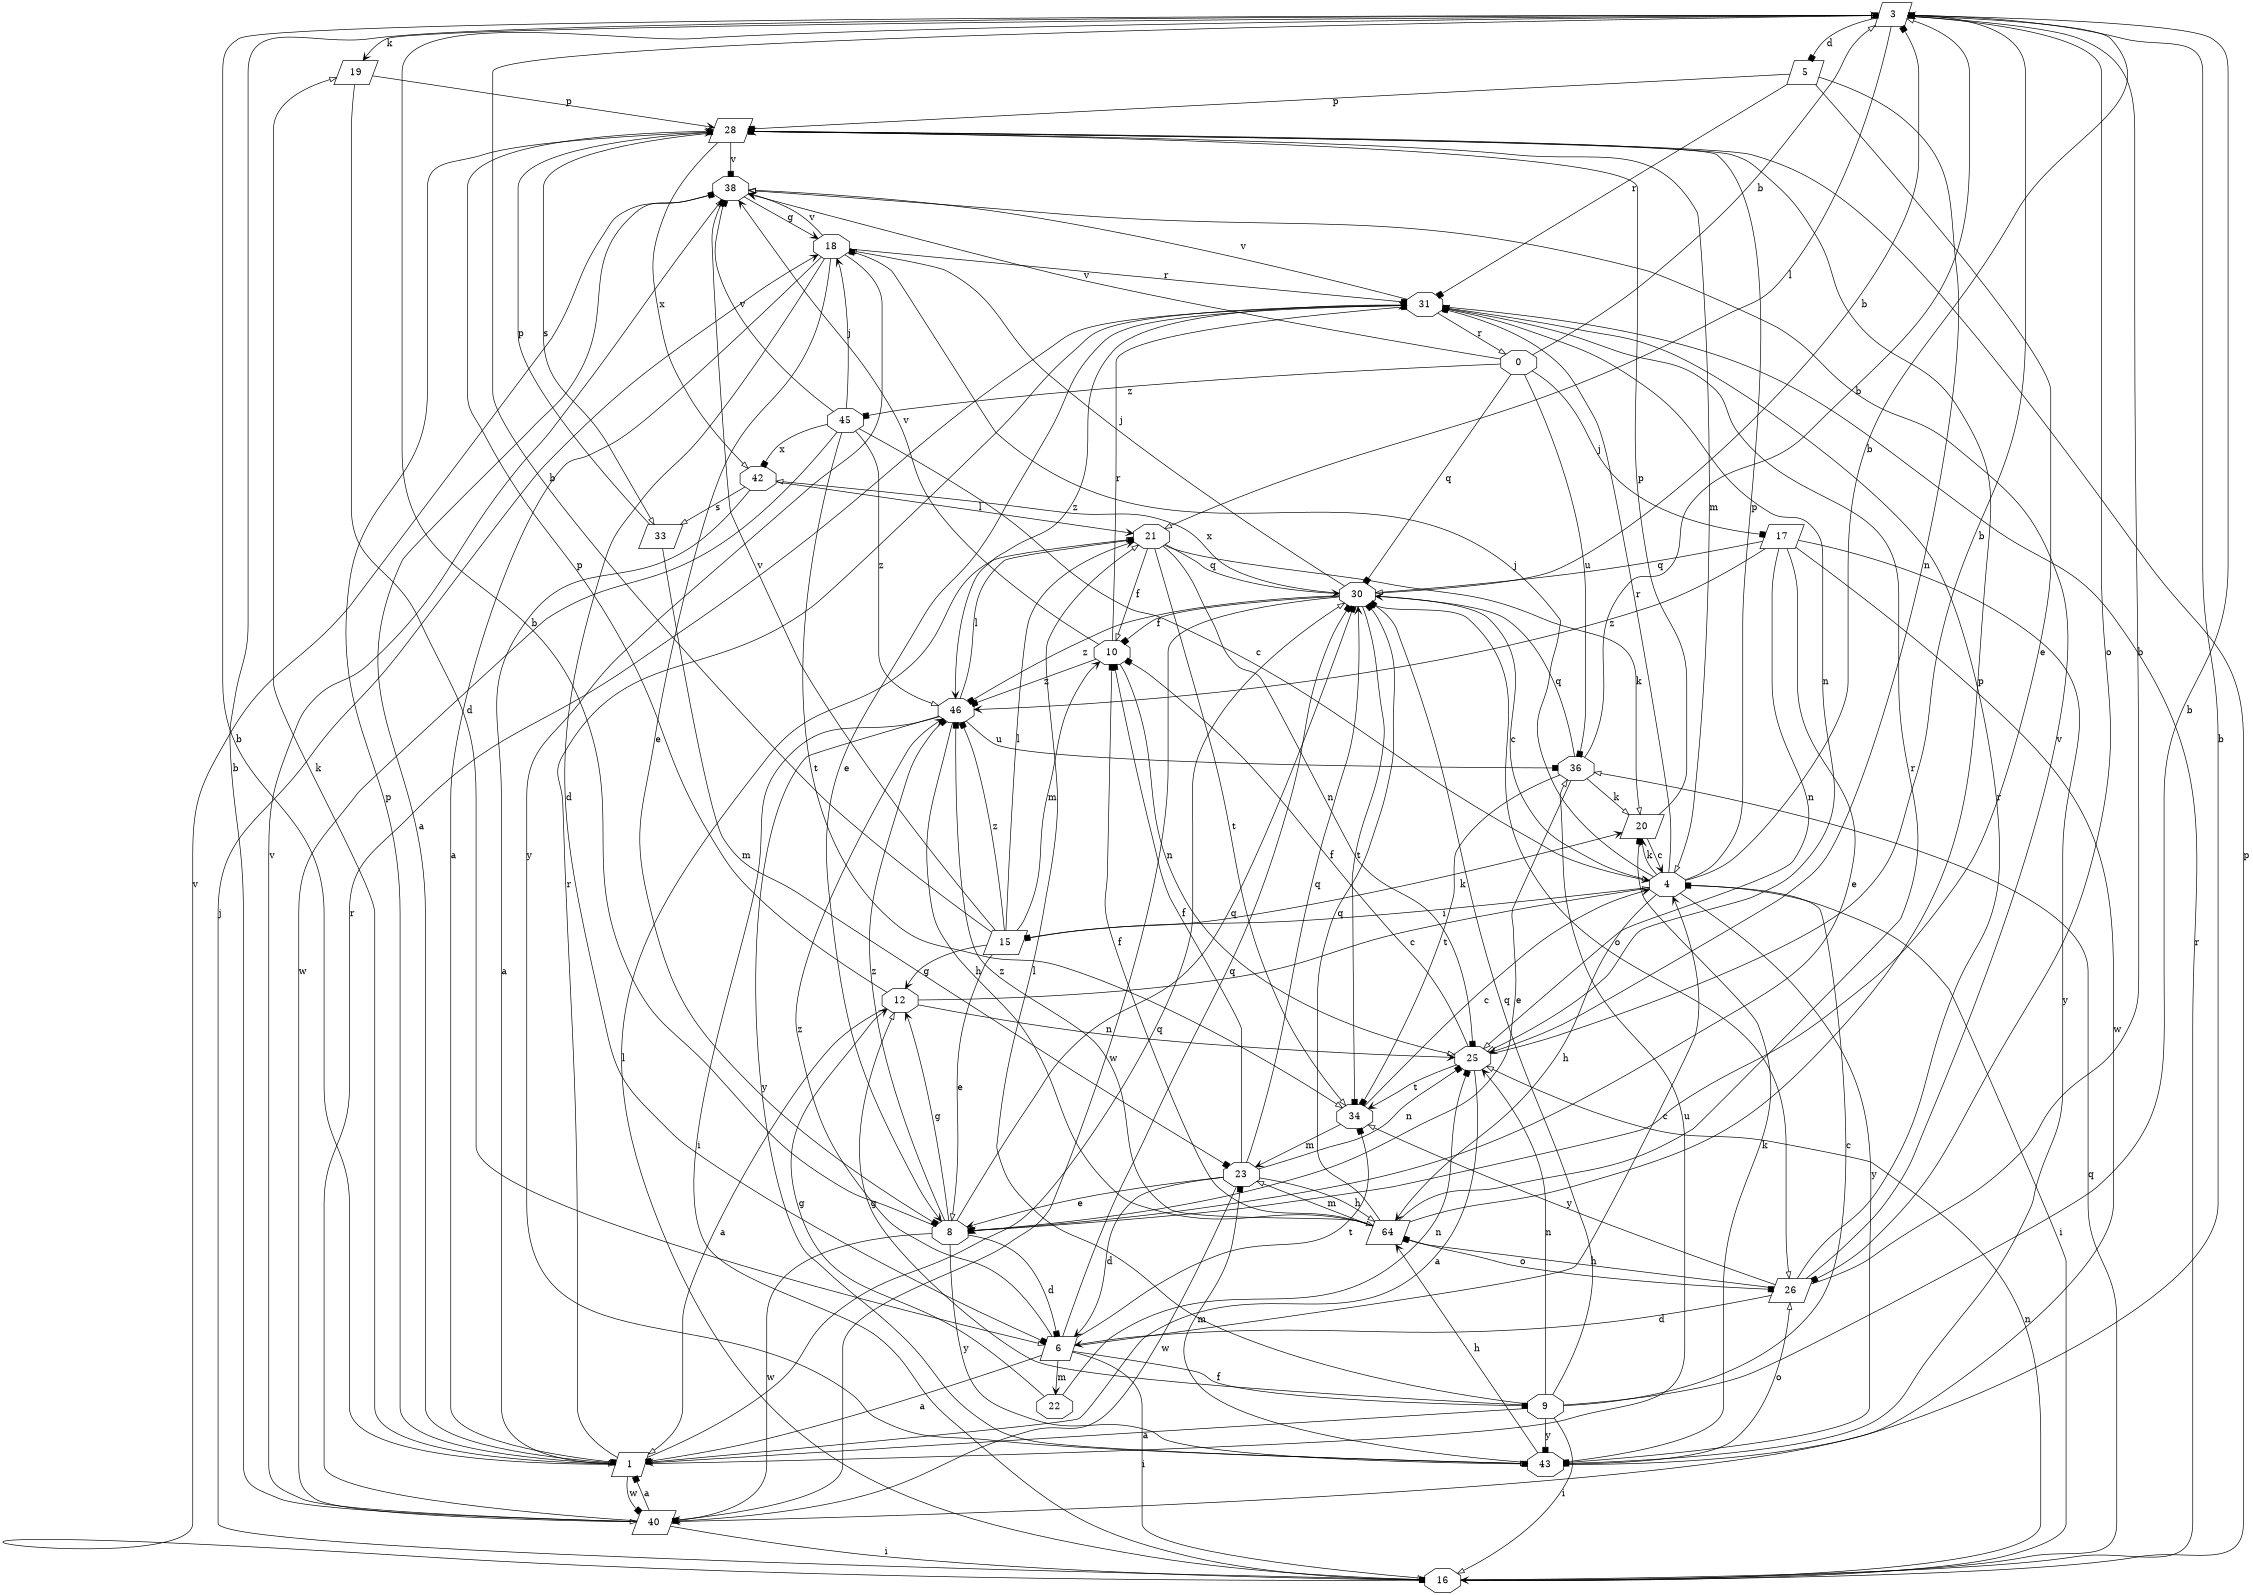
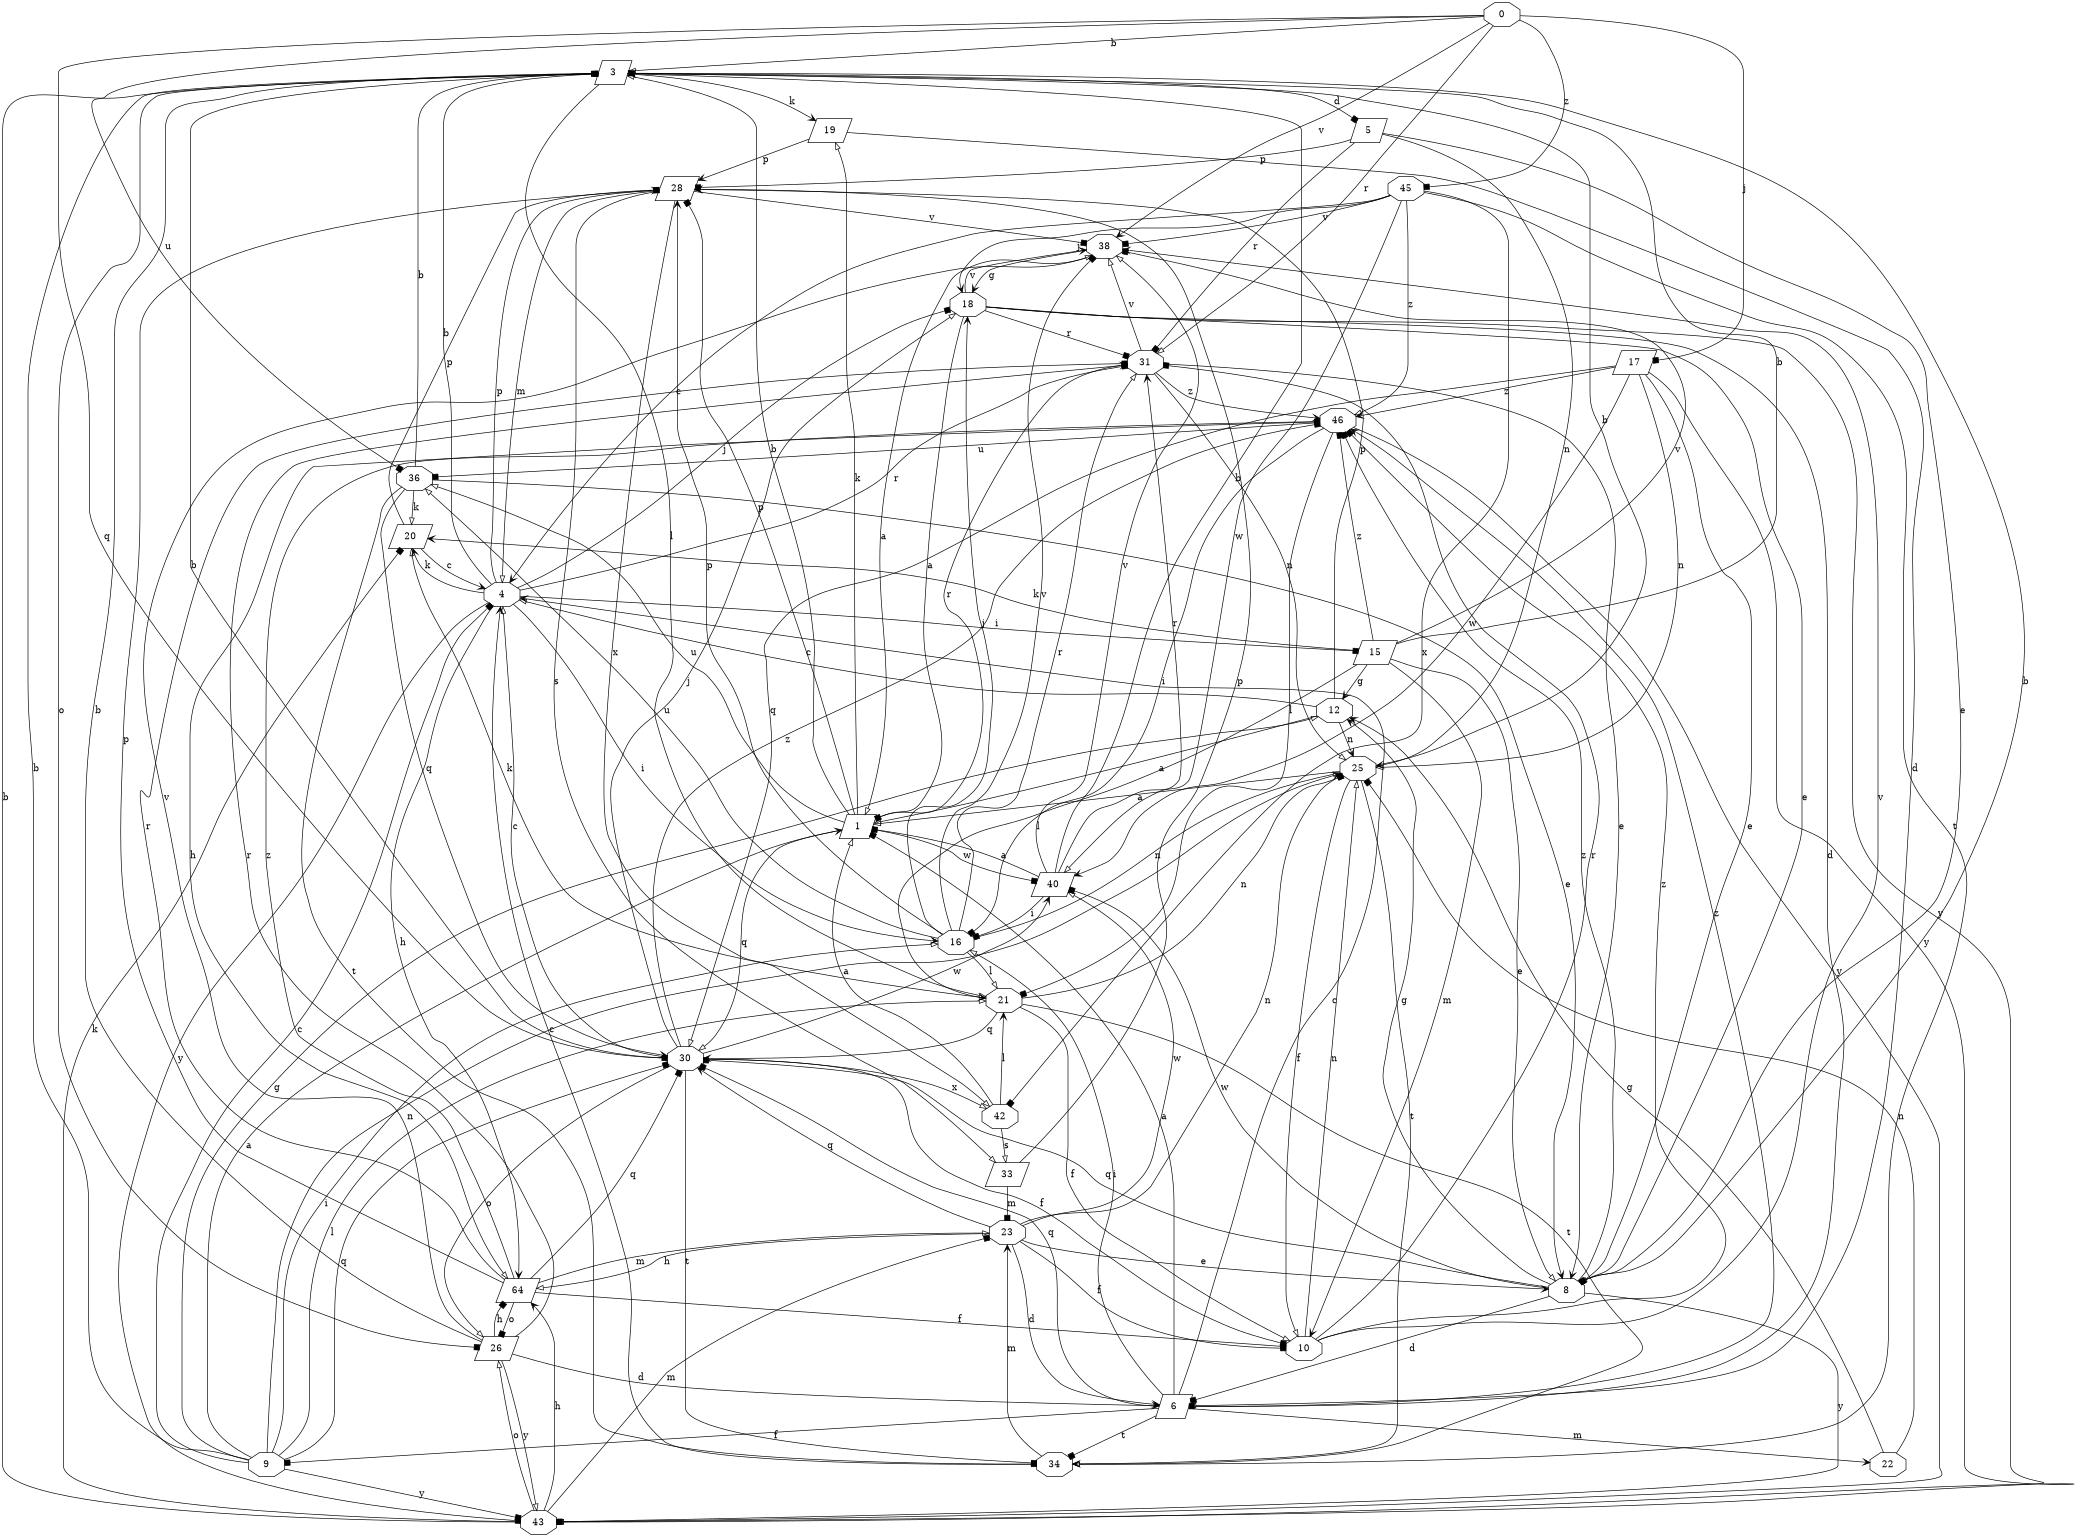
edge "31" -> "0": reversed
edge "25" -> "10": arrowhead box -> onormal
edge "16" -> "36": label "q" -> "u"
edge "26" -> "34": now "26" -> "43"
